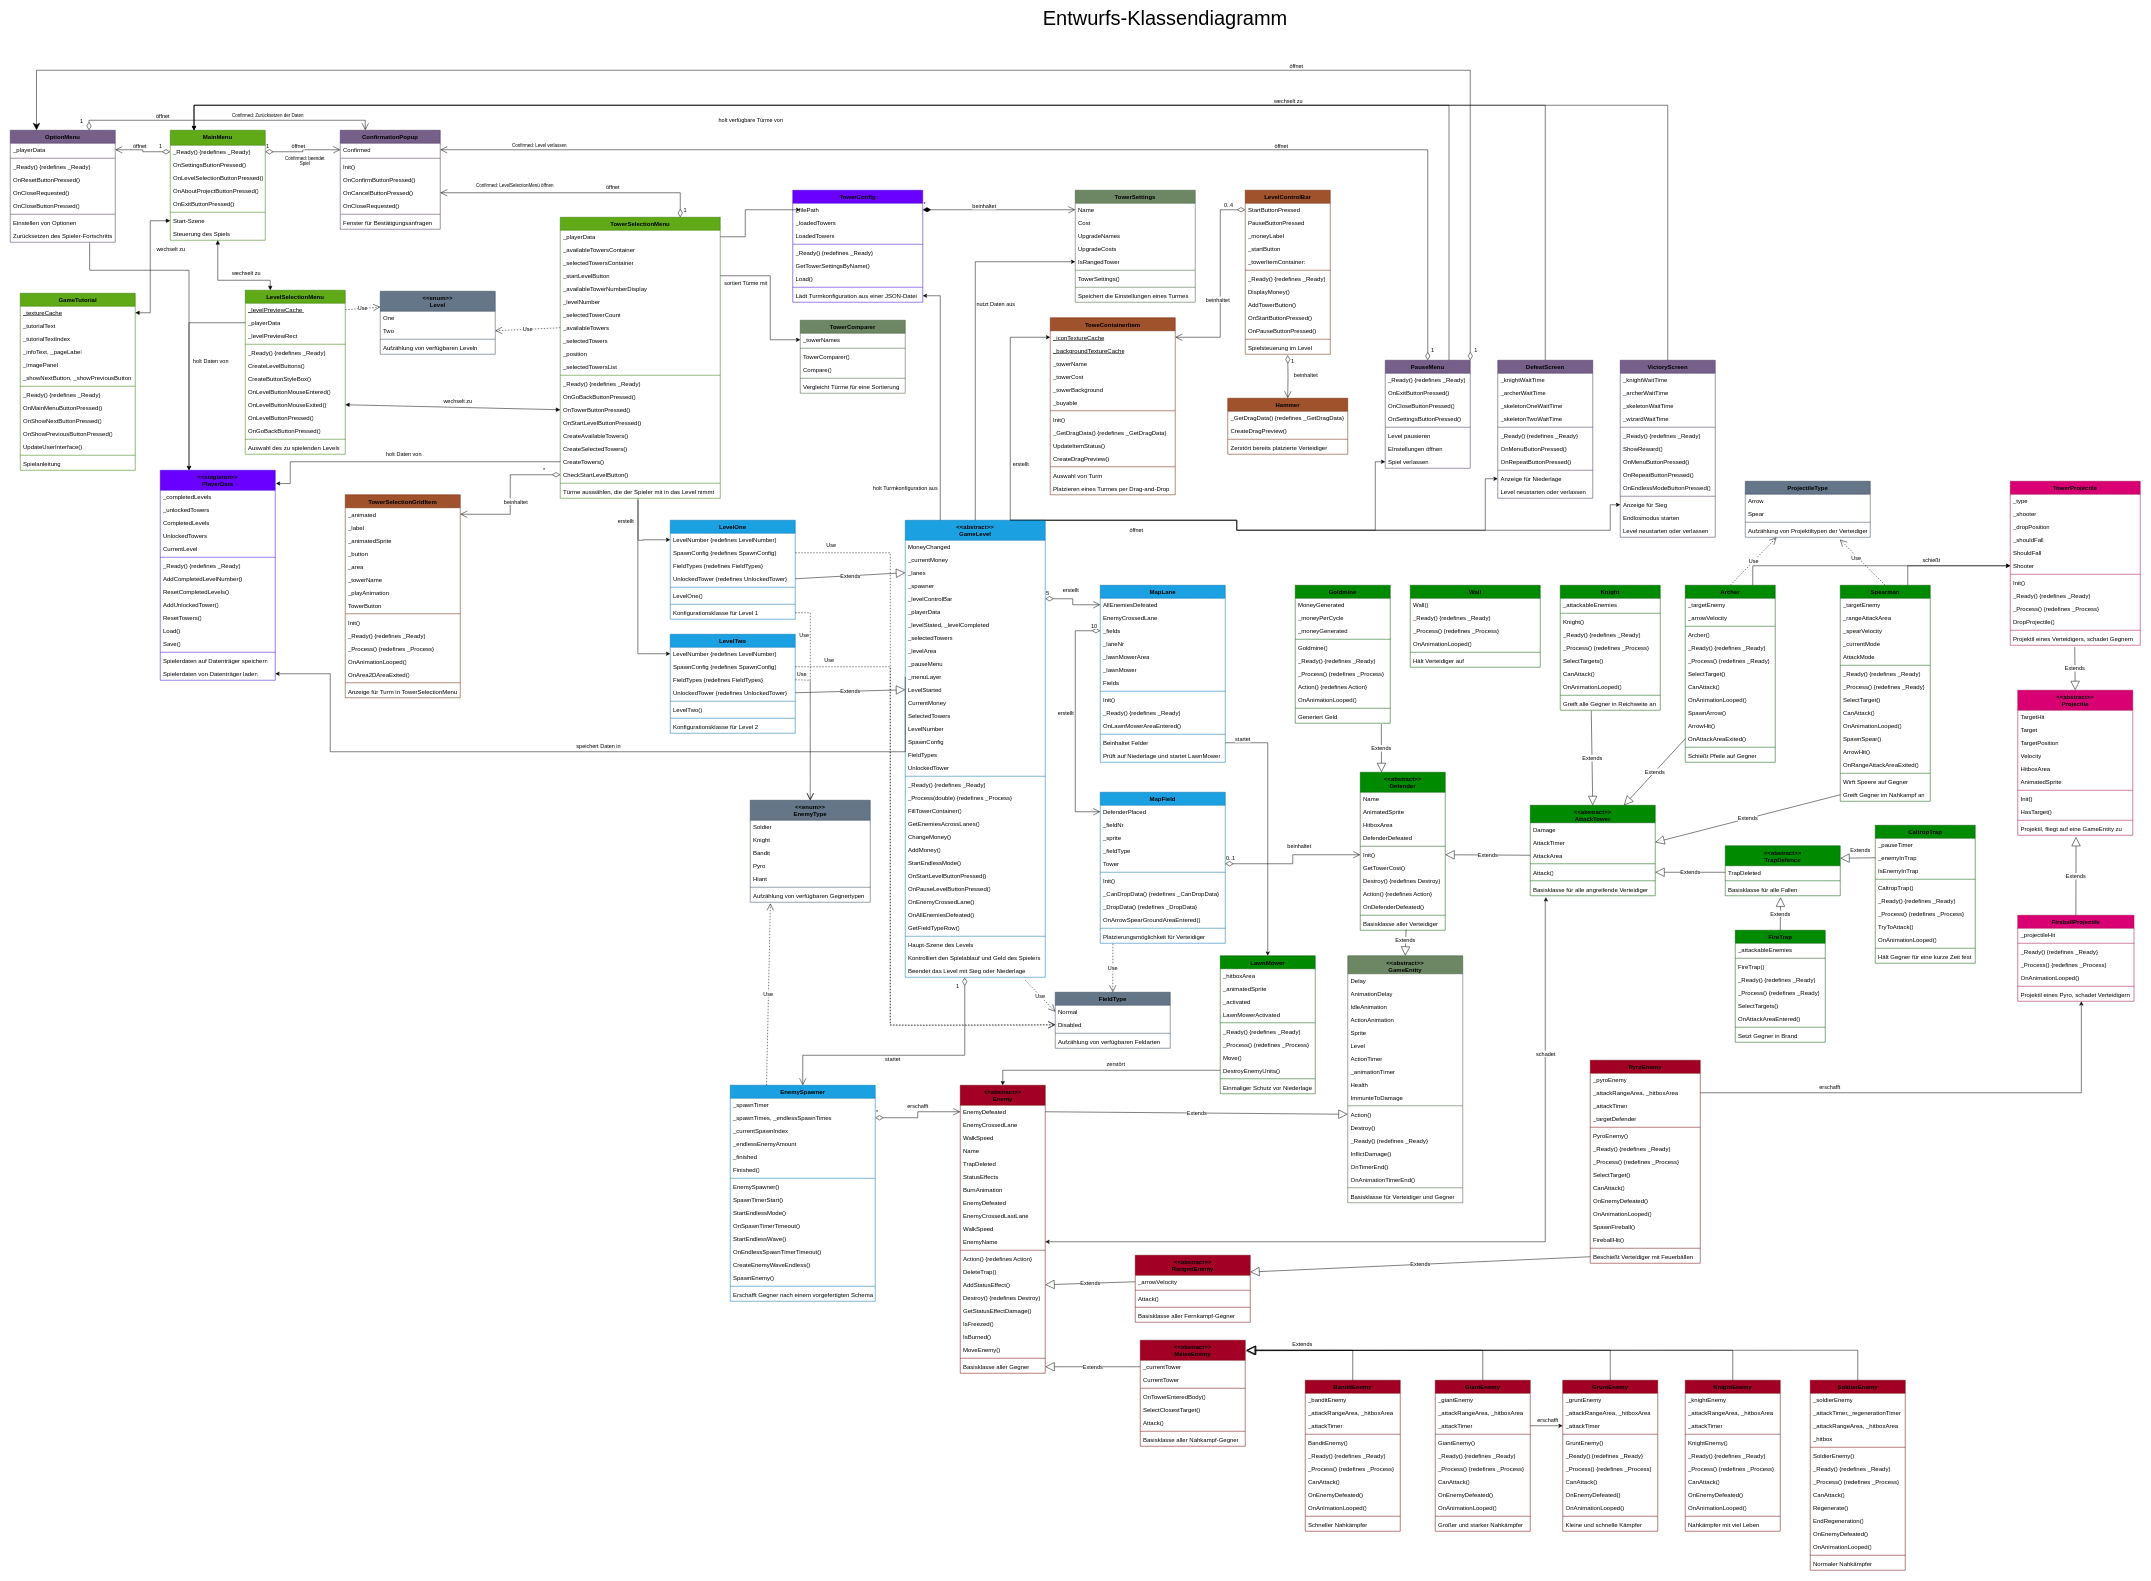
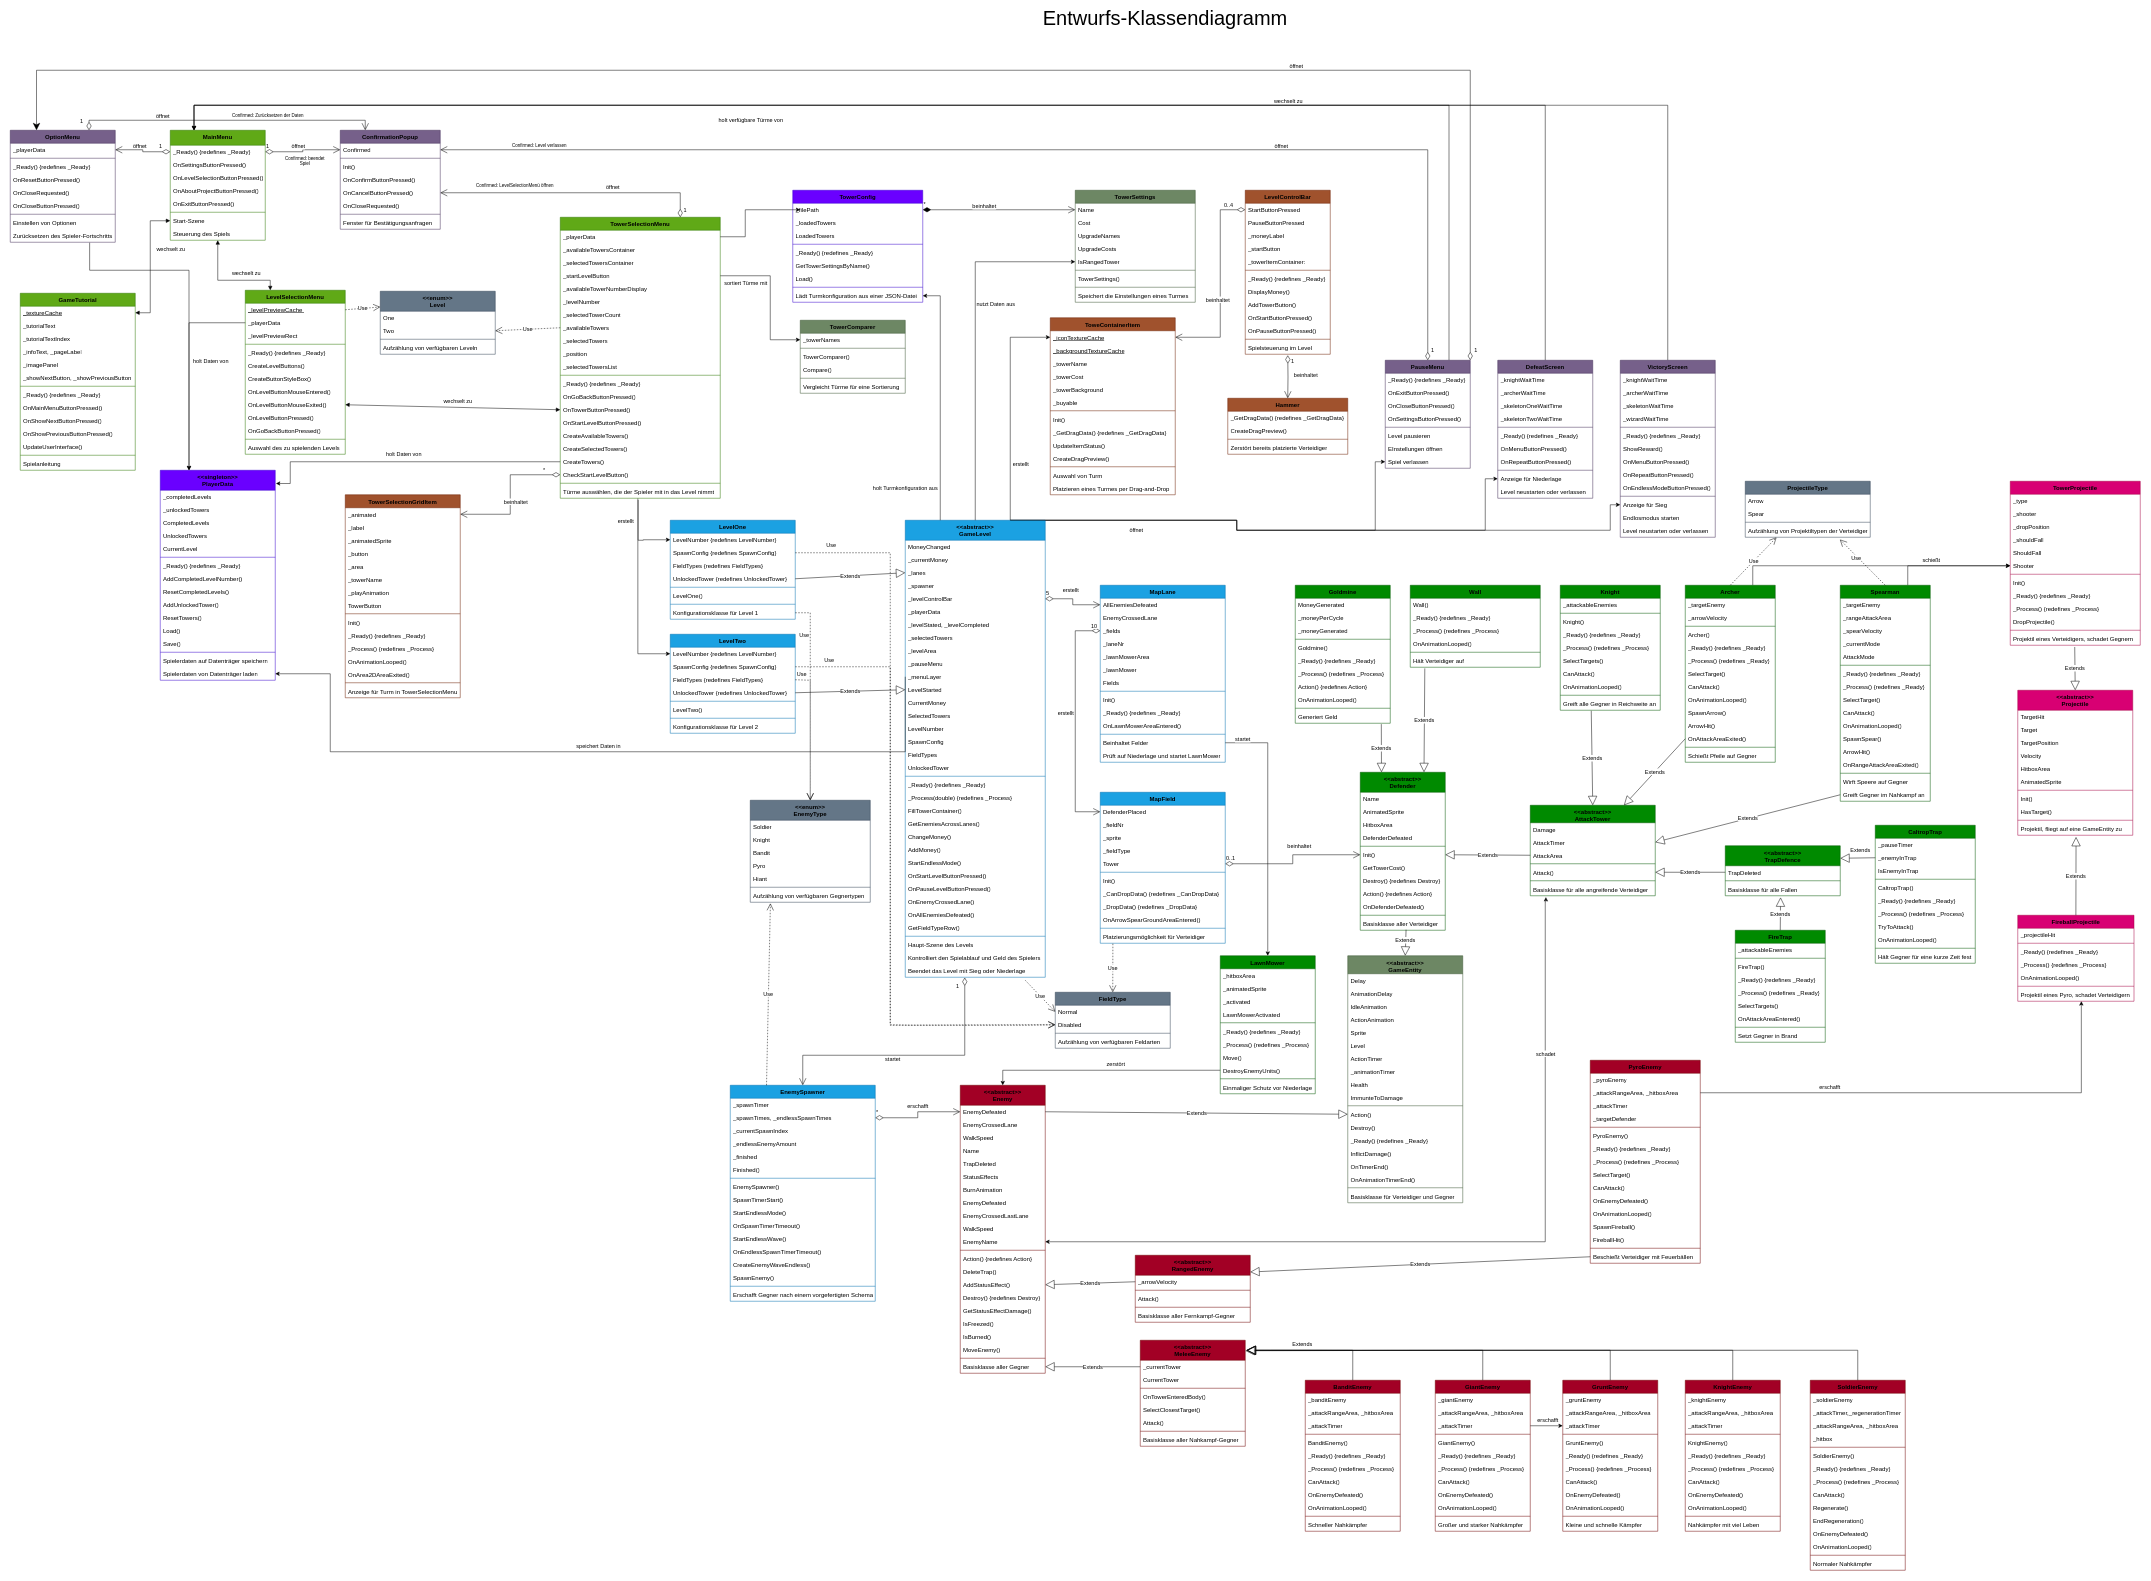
edge "Hält Verteidiger auf" -> "<<abstract>> Defender": added, label "Extends"
